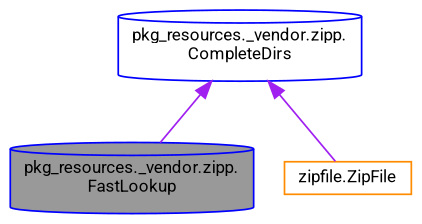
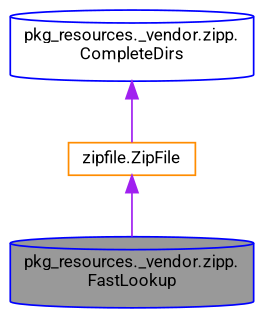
edge "pkg_resources._vendor.zipp. FastLookup" -> "pkg_resources._vendor.zipp. CompleteDirs": now "pkg_resources._vendor.zipp. FastLookup" -> "zipfile.ZipFile"
